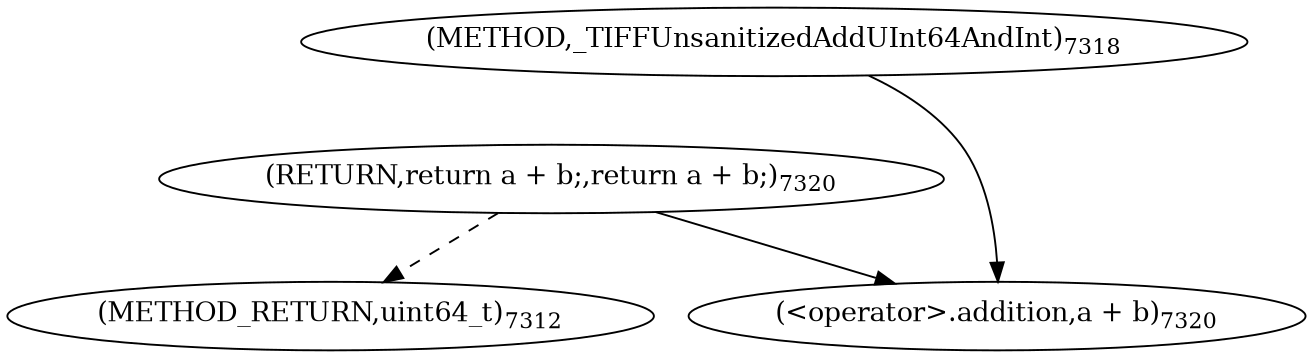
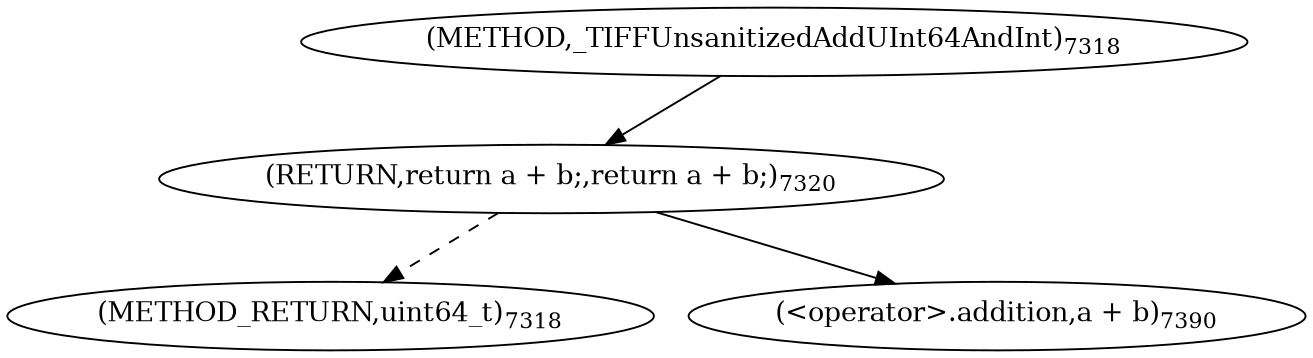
edge "(METHOD,_TIFFUnsanitizedAddUInt64AndInt)" -> "(<operator>.addition,a + b)": now "(METHOD,_TIFFUnsanitizedAddUInt64AndInt)" -> "(RETURN,return a + b;,return a + b;)"
node "(METHOD_RETURN,uint64_t)": text "7312" -> "7318"
node "(<operator>.addition,a + b)": text "7320" -> "7390"
